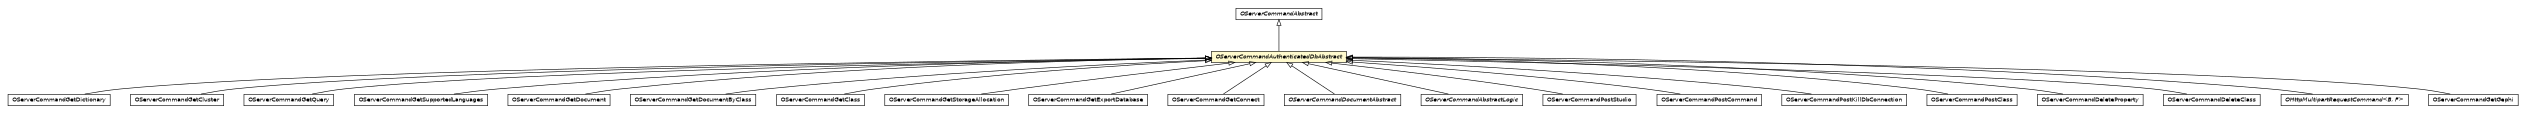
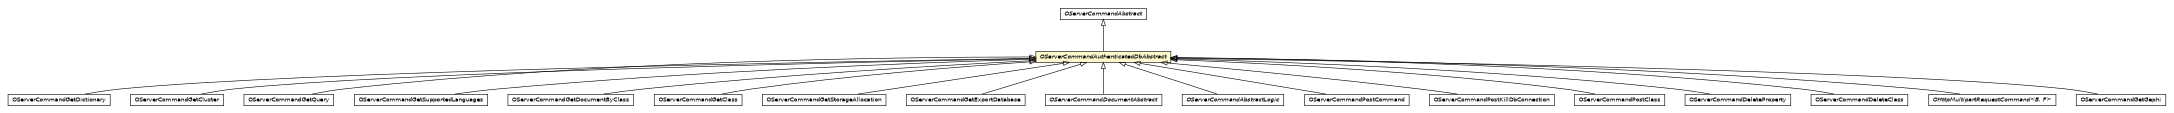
node "OServerCommandGetDocument": removed
node "OServerCommandGetConnect": removed
node "OServerCommandPostStudio": removed
